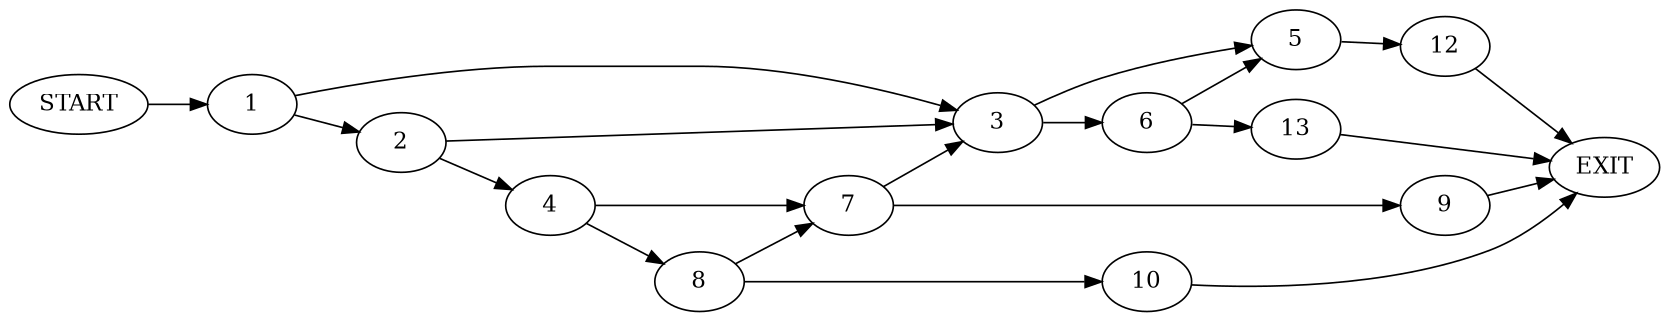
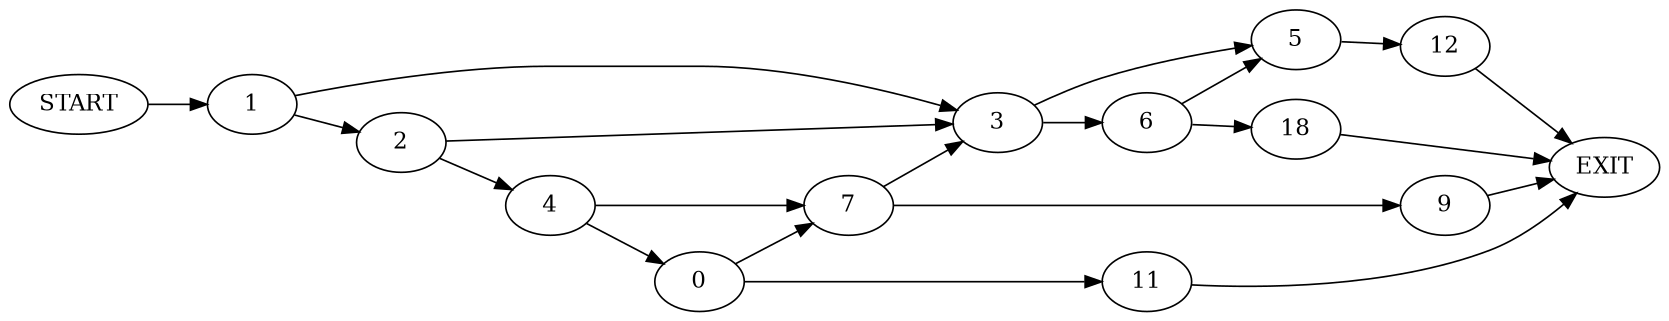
node "13": label "13" -> "18"
node "8": label "8" -> "0"
node "10": label "10" -> "11"
